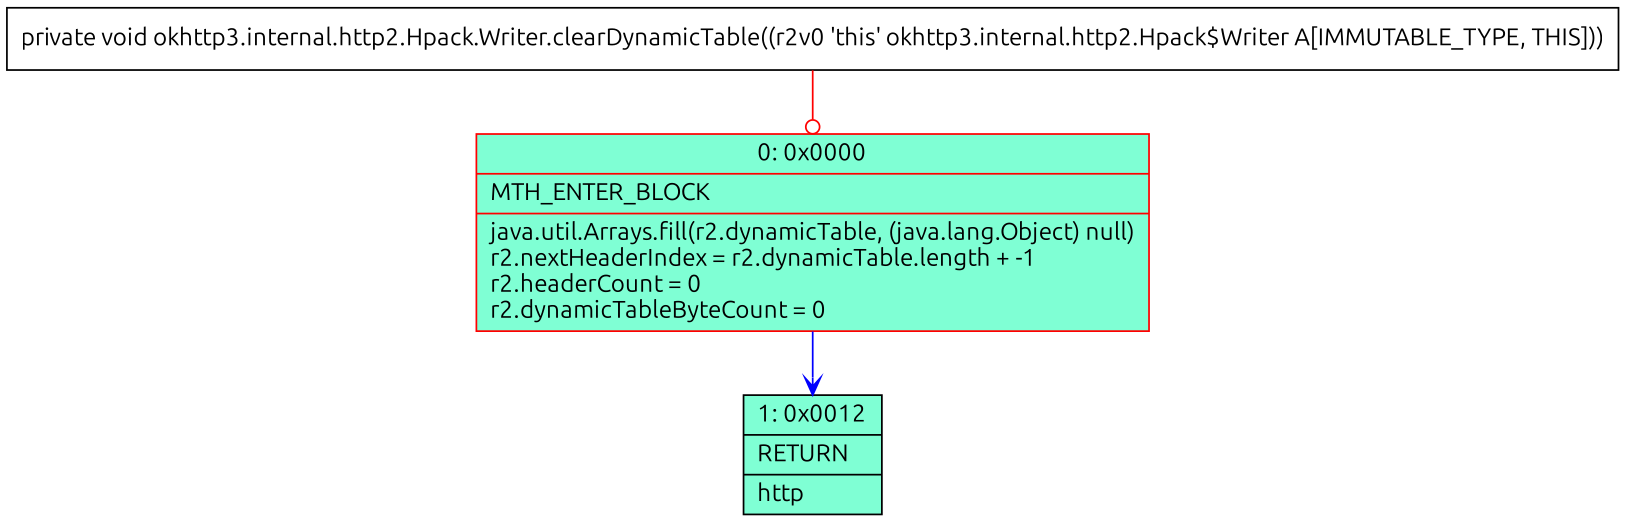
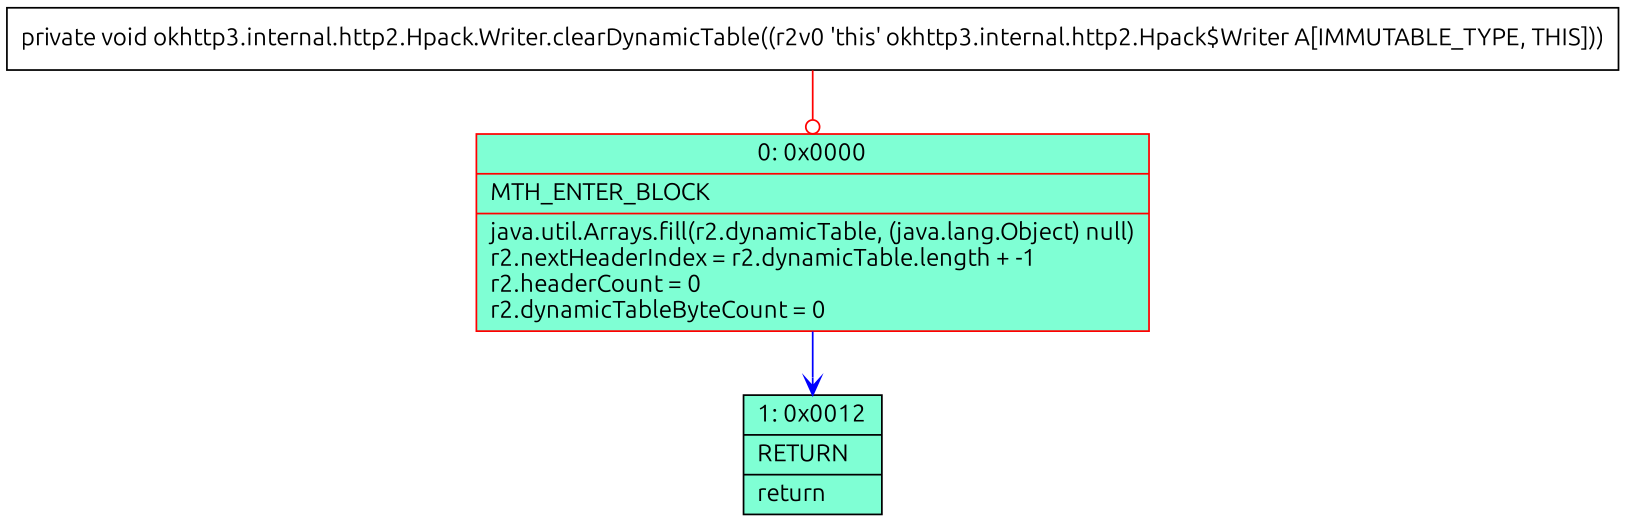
node "1: 0x0012": text "http" -> "return"
